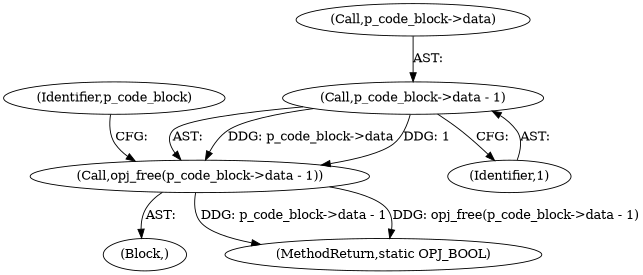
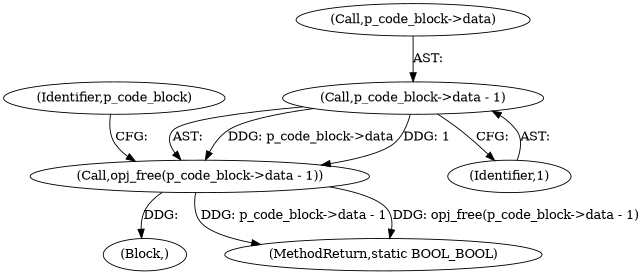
edge "(Call,opj_free(p_code_block->data - 1))" -> "(Block,)": label "AST: " -> "DDG: "
node "(MethodReturn,static OPJ_BOOL)": label "(MethodReturn,static OPJ_BOOL)" -> "(MethodReturn,static BOOL_BOOL)"
